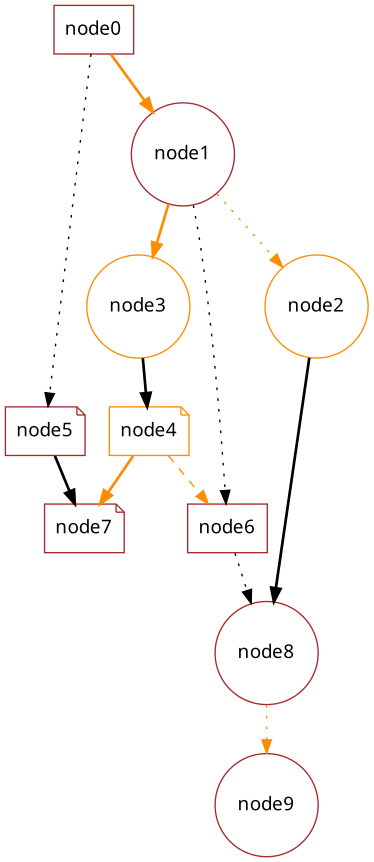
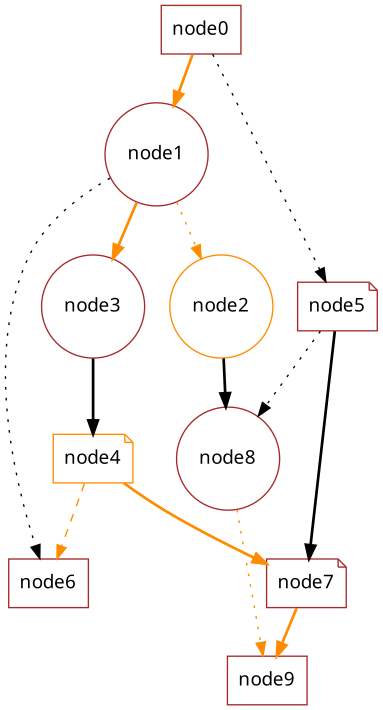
node "node3": color darkorange -> brown
edge "node6" -> "node8": now "node5" -> "node8"
edge "node7" -> "node9": added
node "node9": shape circle -> box
